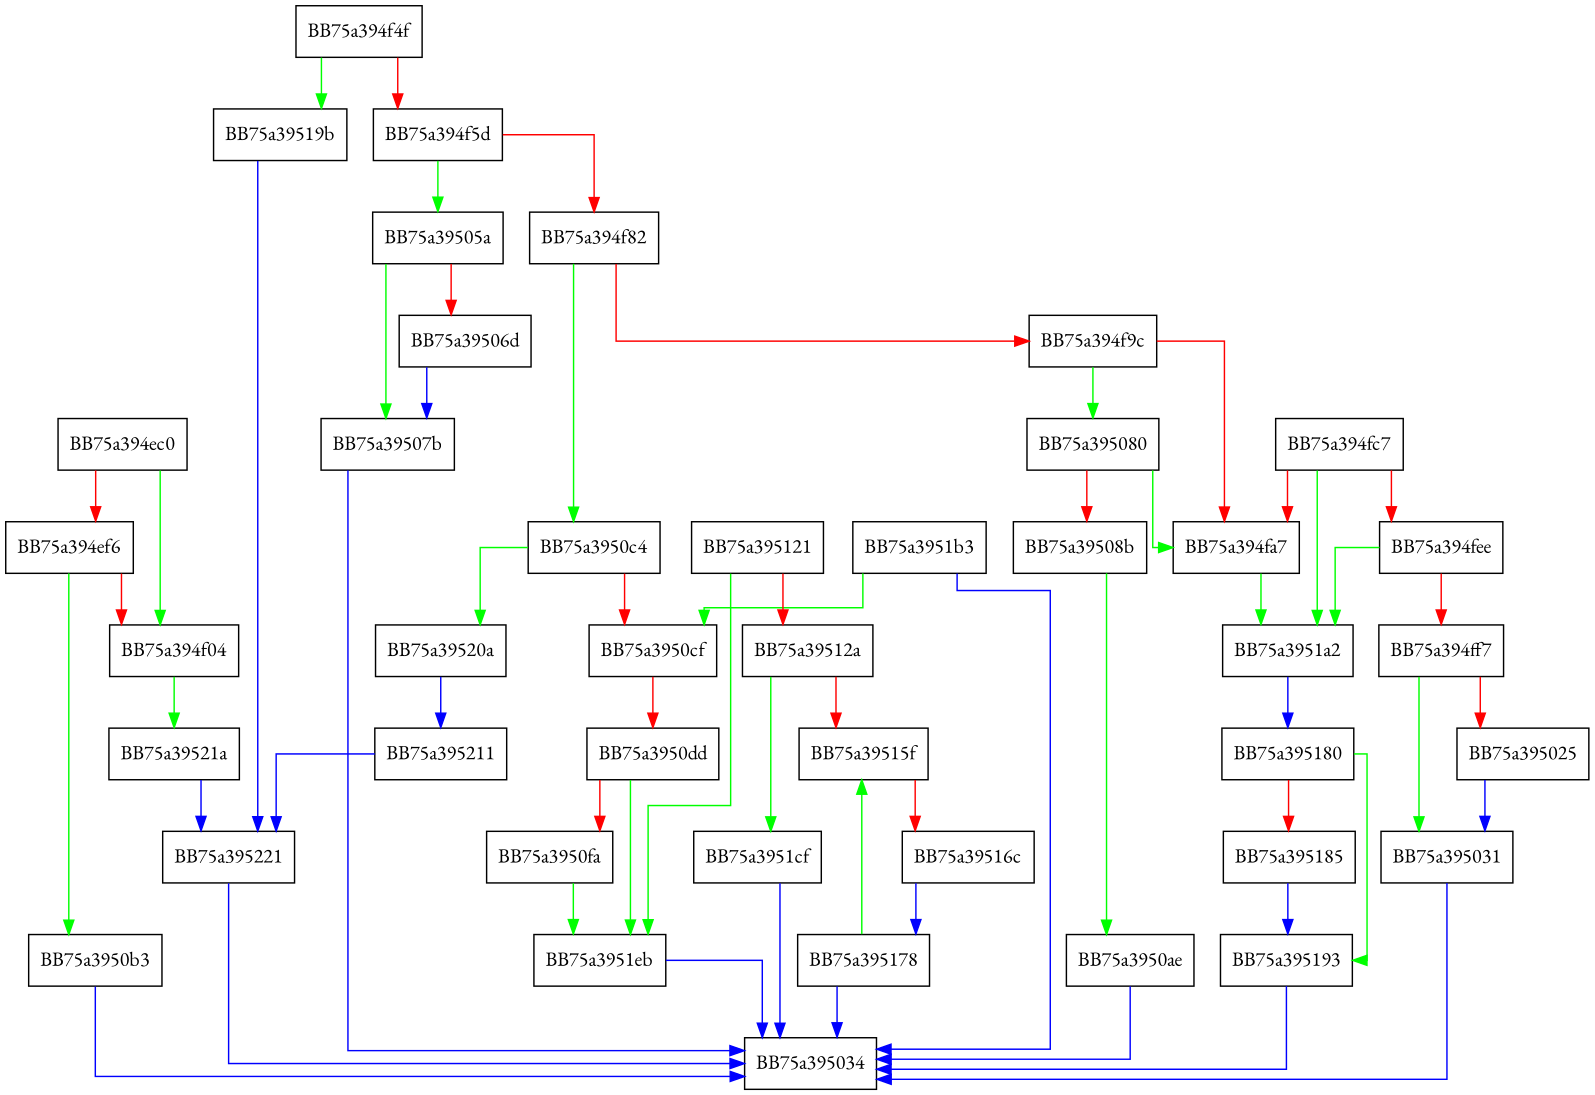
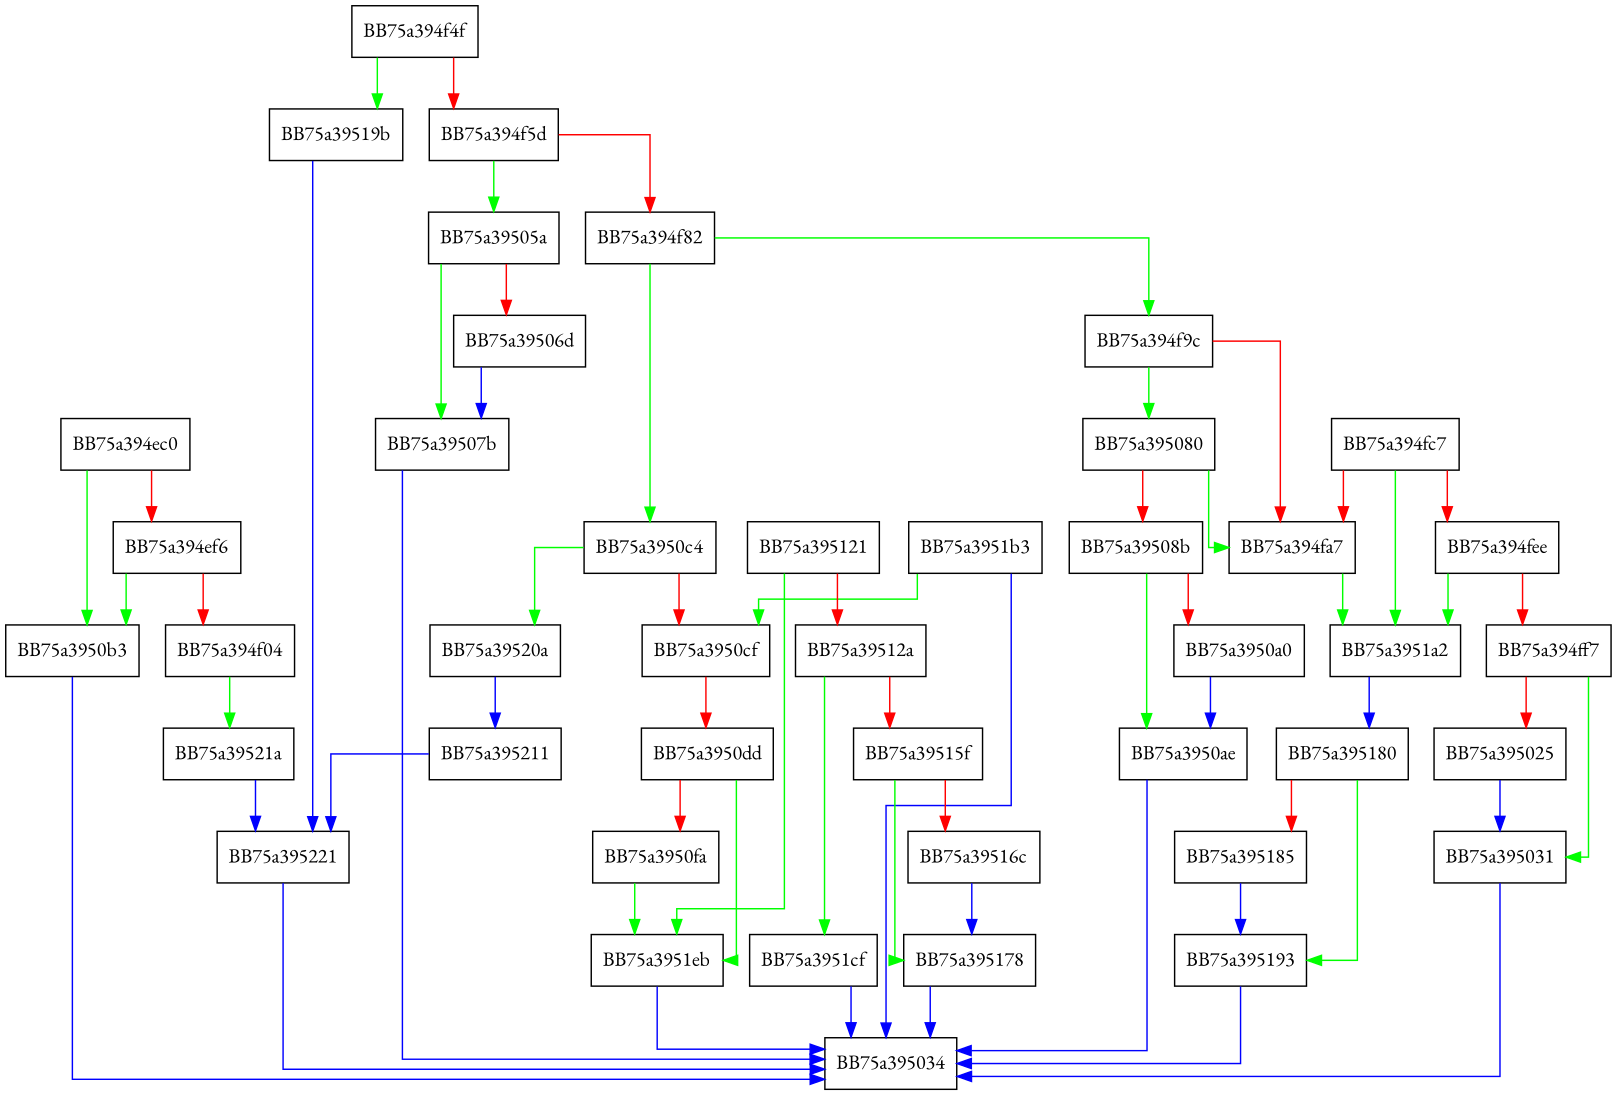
edge "BB75a394f82" -> "BB75a394f9c": color red -> green
edge "BB75a394ec0" -> "BB75a394f04": now "BB75a394ec0" -> "BB75a3950b3"
node "BB75a3950a0": added
edge "BB75a395178" -> "BB75a39515f": reversed
